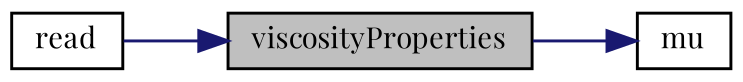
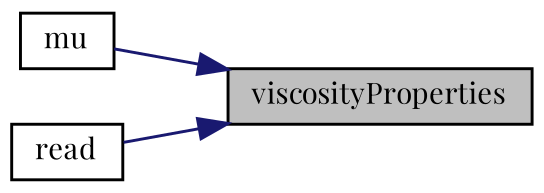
edge "viscosityProperties" -> "mu": reversed
